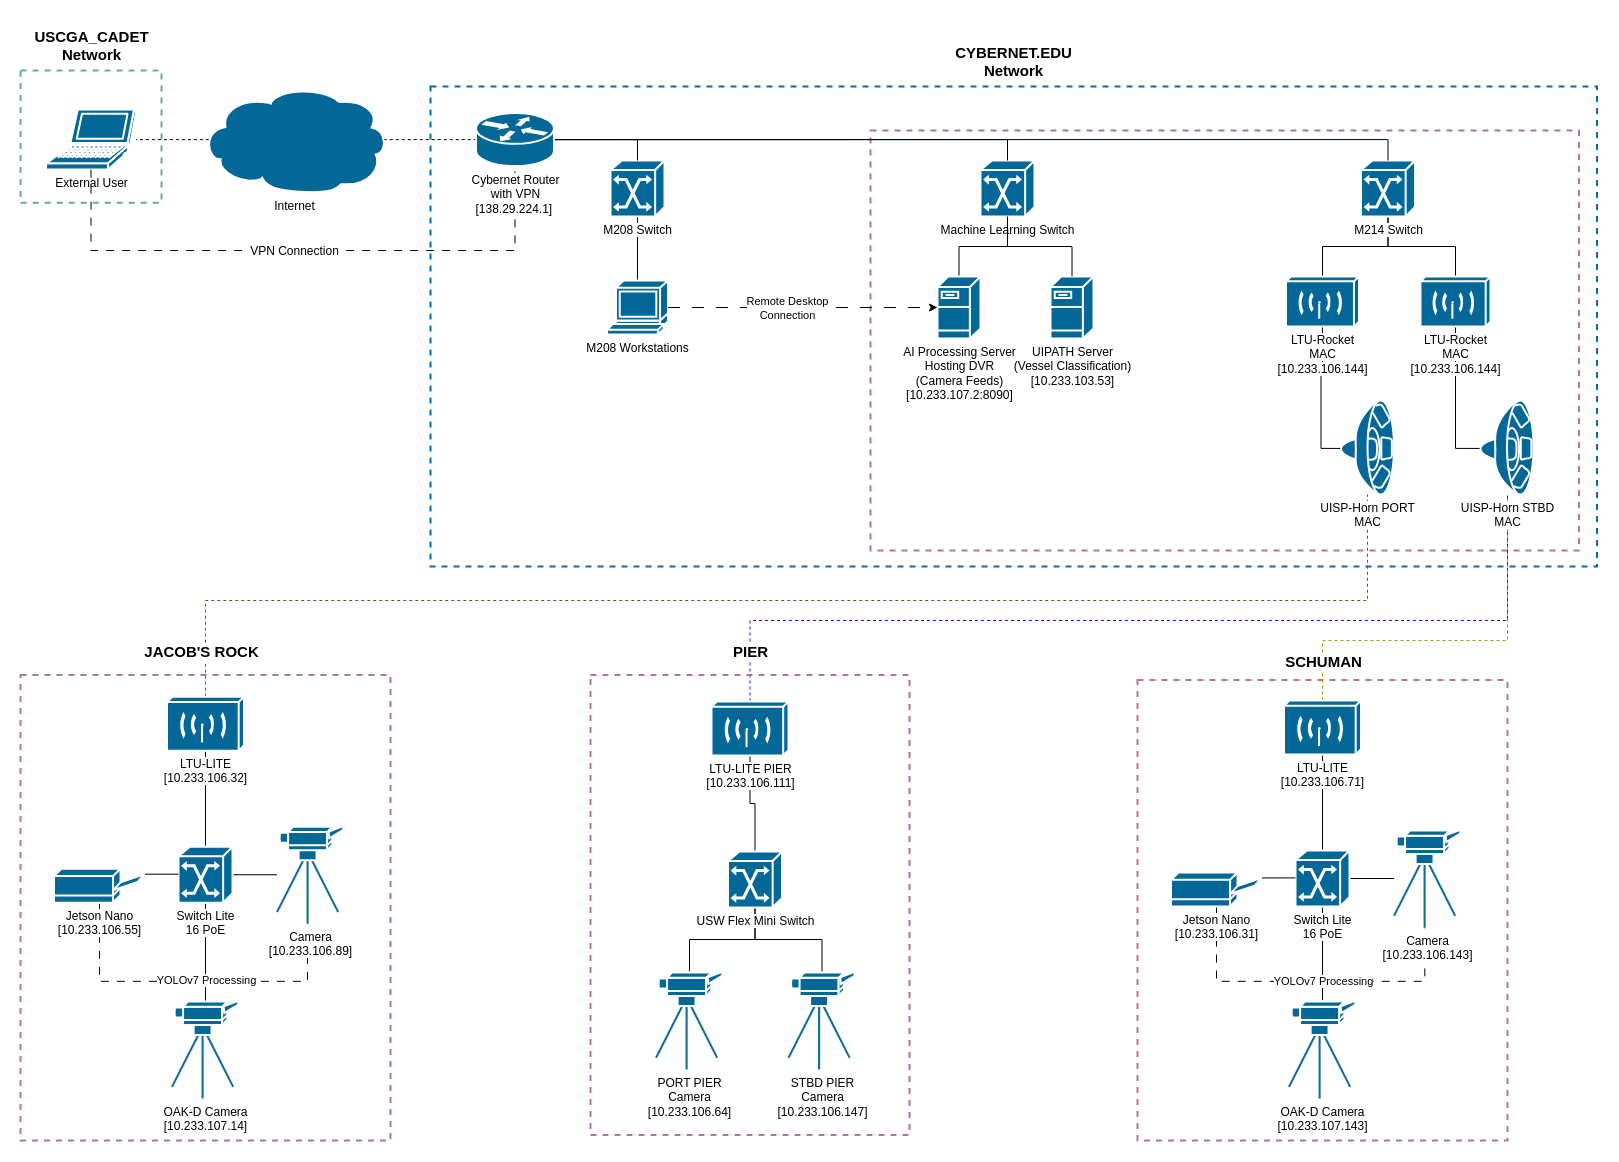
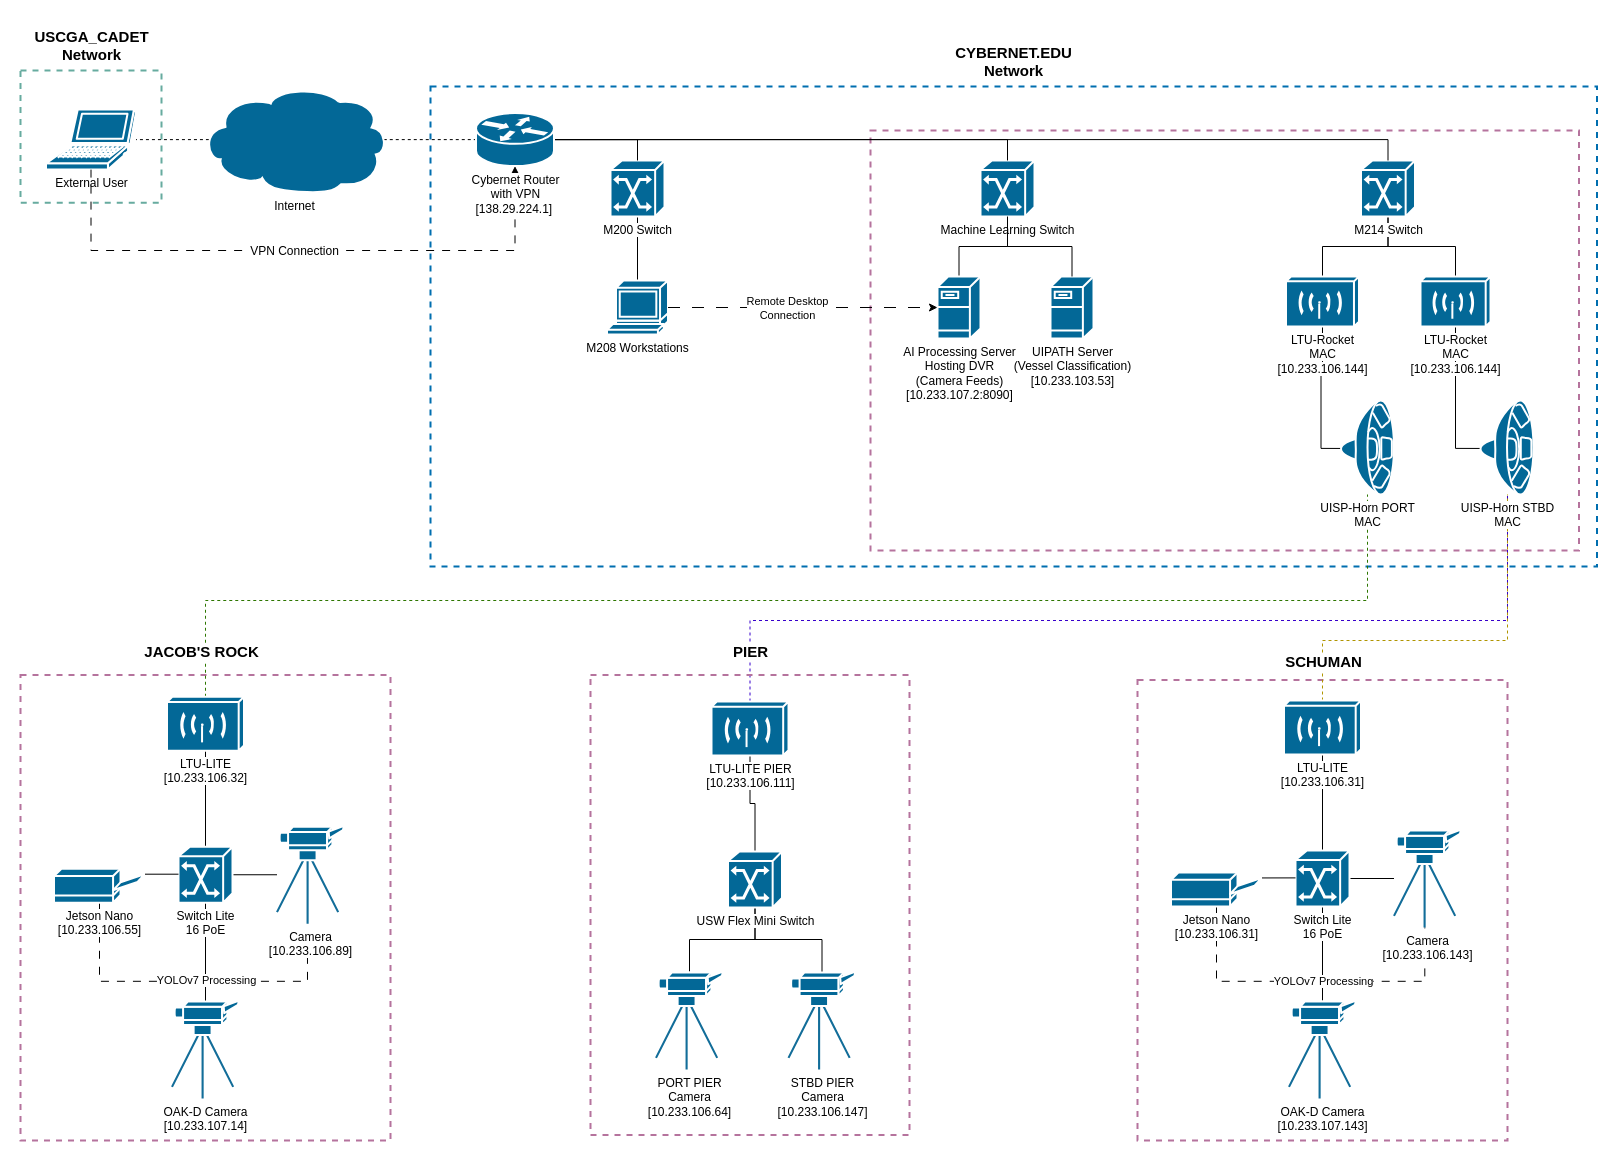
edge "External User" -- "Cybernet Router with VPN [138.29.224.1]": arrowhead none -> classic
node "M208 Switch": label "M208 Switch" -> "M200 Switch"
node "LTU-LITE [10.233.106.71]": label "LTU-LITE [10.233.106.71]" -> "LTU-LITE [10.233.106.31]"
